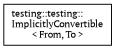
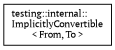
node "testing::testing:: ImplicitlyConvertible < From, To >": label "testing::testing:: ImplicitlyConvertible < From, To >" -> "testing::internal:: ImplicitlyConvertible < From, To >"
